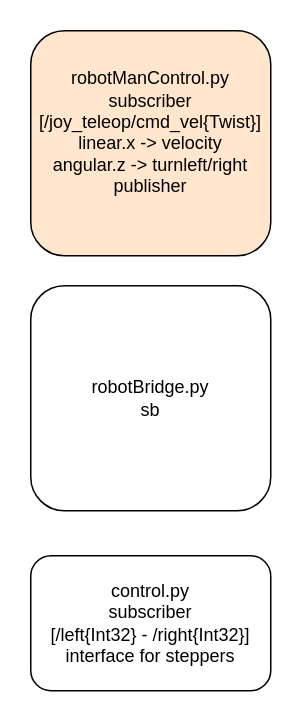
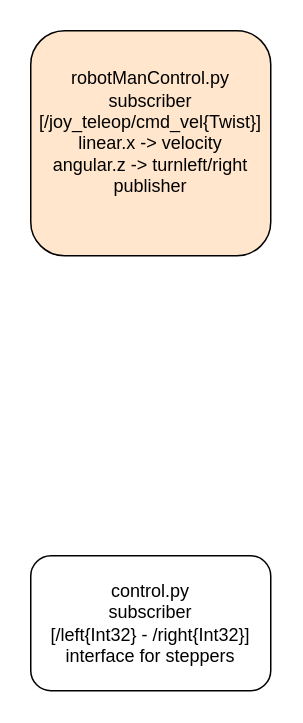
node "robotBridge.py sb": removed
